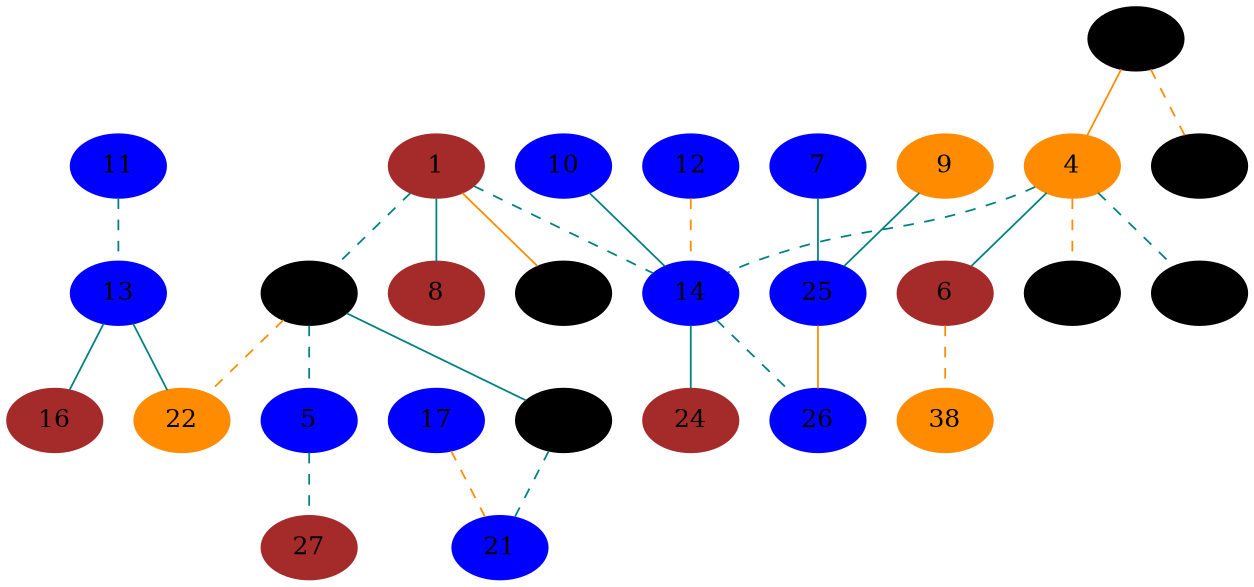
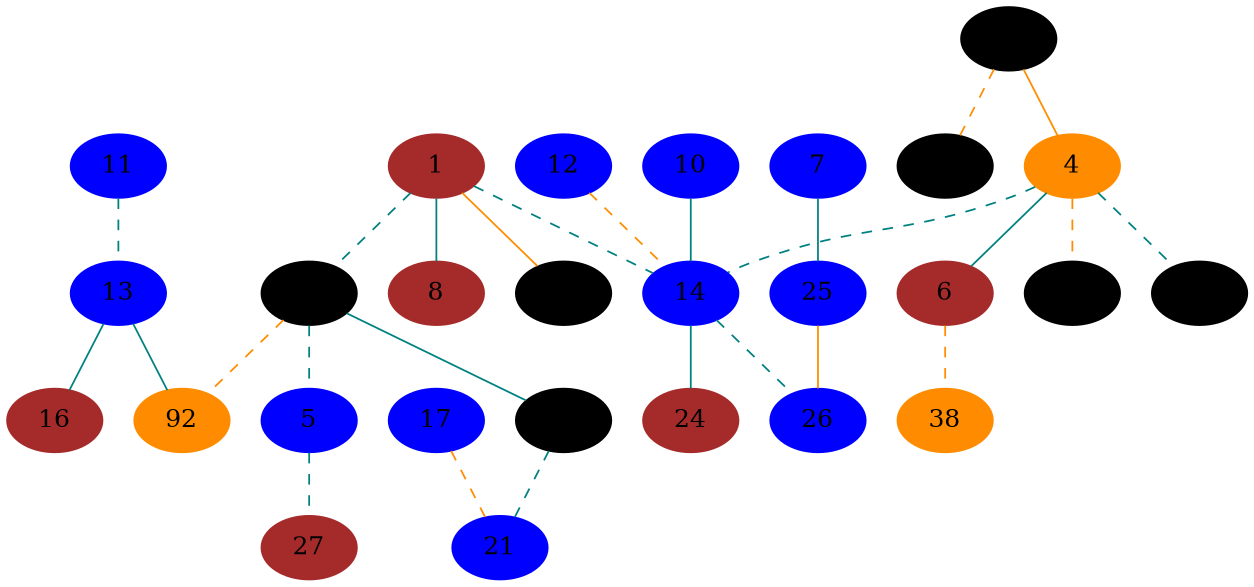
node "9": removed
node "22": label "22" -> "92"
